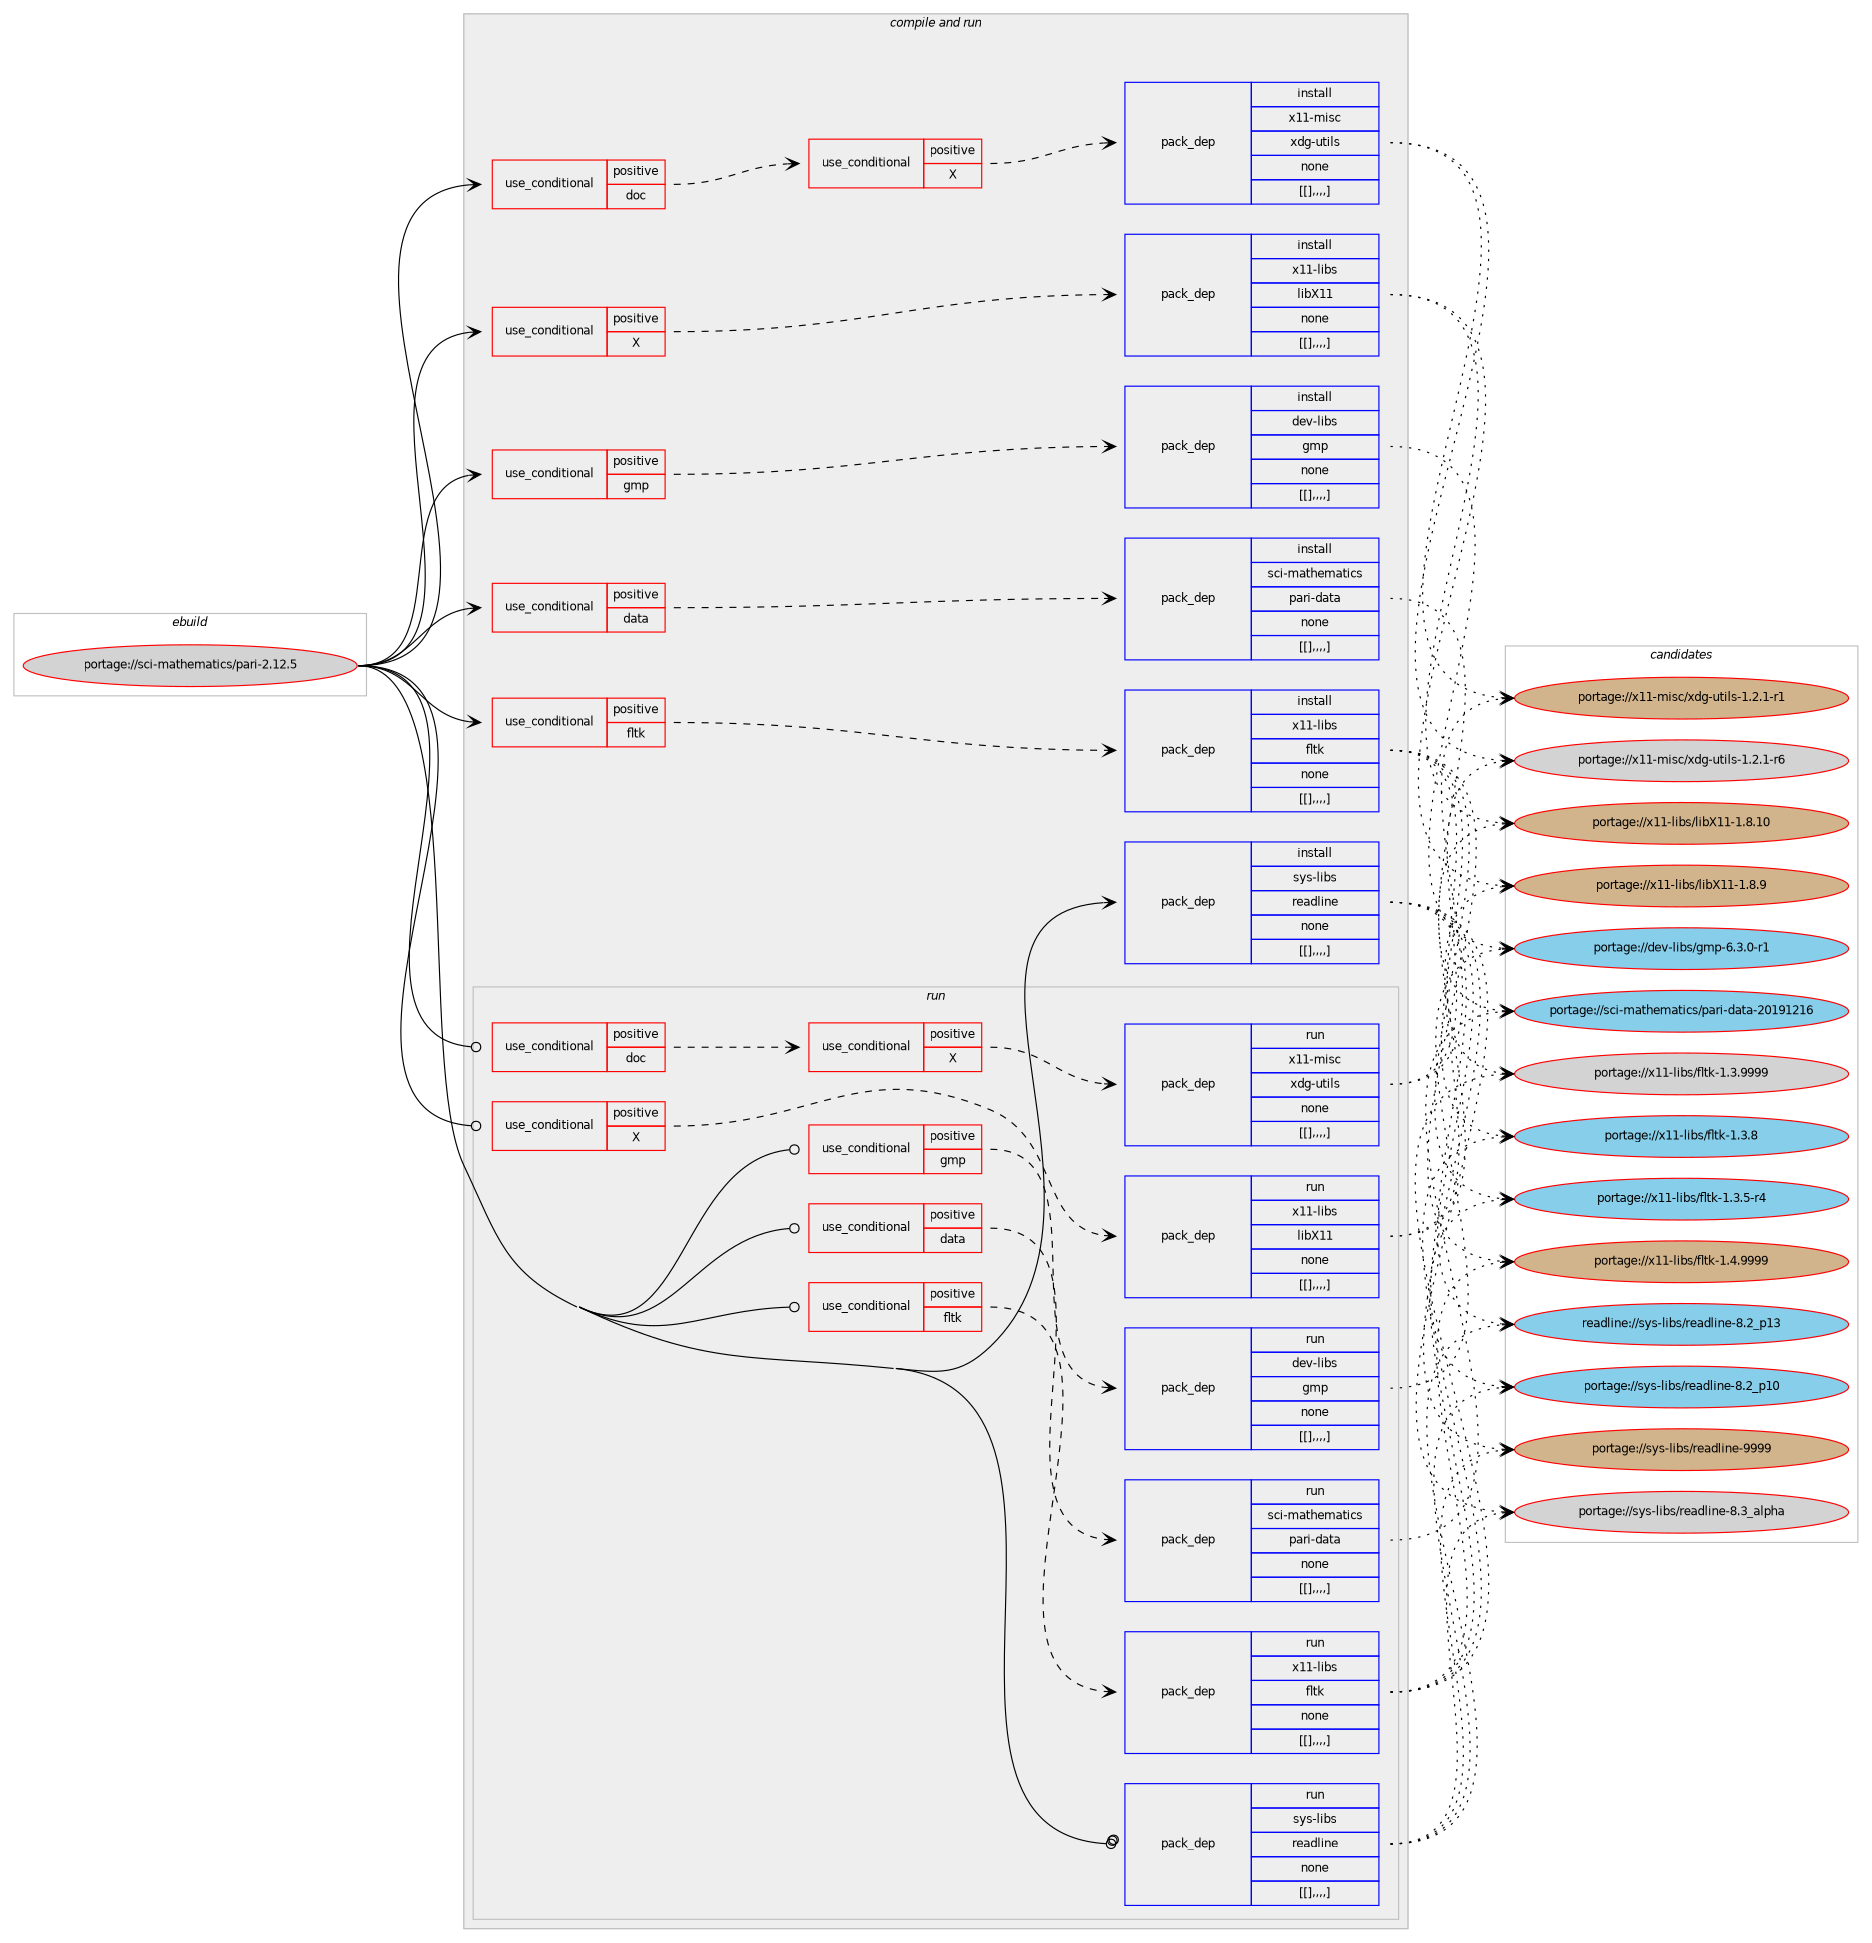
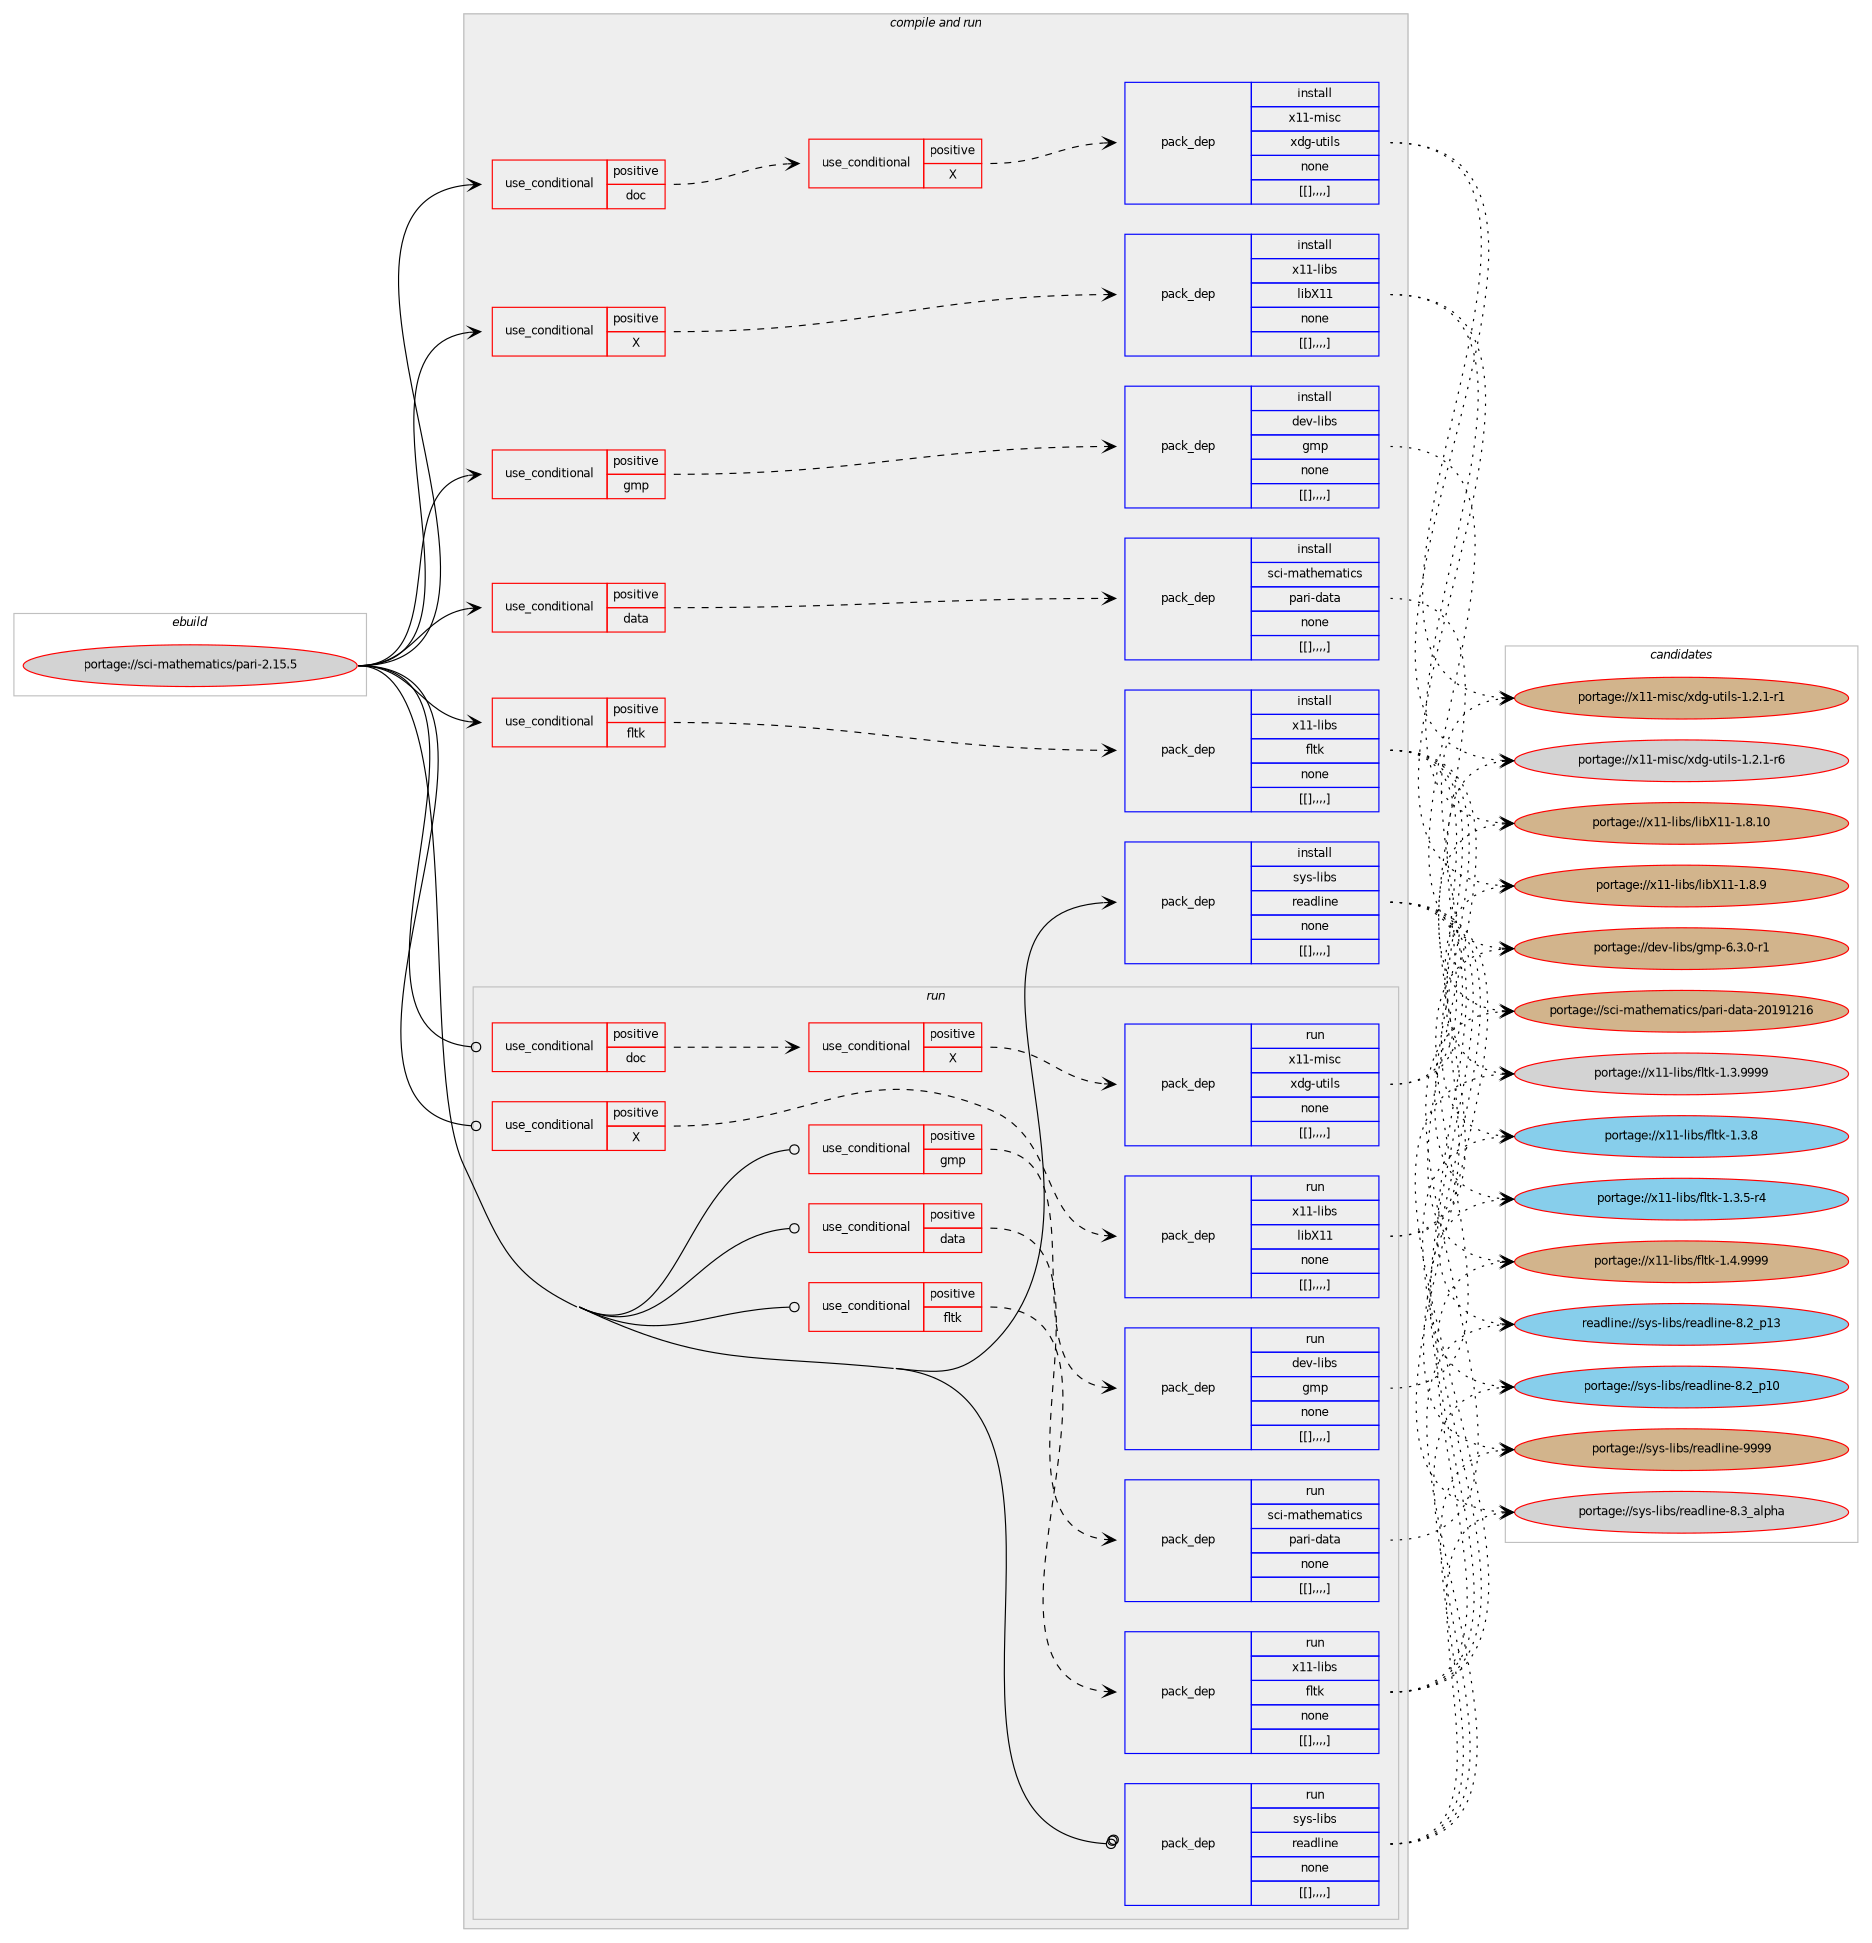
node "portage://sci-mathematics/pari-2.12.5": label "portage://sci-mathematics/pari-2.12.5" -> "portage://sci-mathematics/pari-2.15.5"
node "portage://dev-libs/gmp-6.3.0-r1": fillcolor skyblue -> tan
node "portage://sci-mathematics/pari-data-20191216": fillcolor skyblue -> tan
